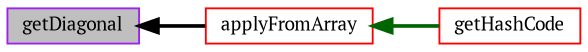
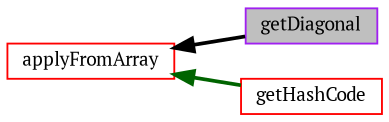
edge "applyFromArray" -> "getDiagonal": reversed
